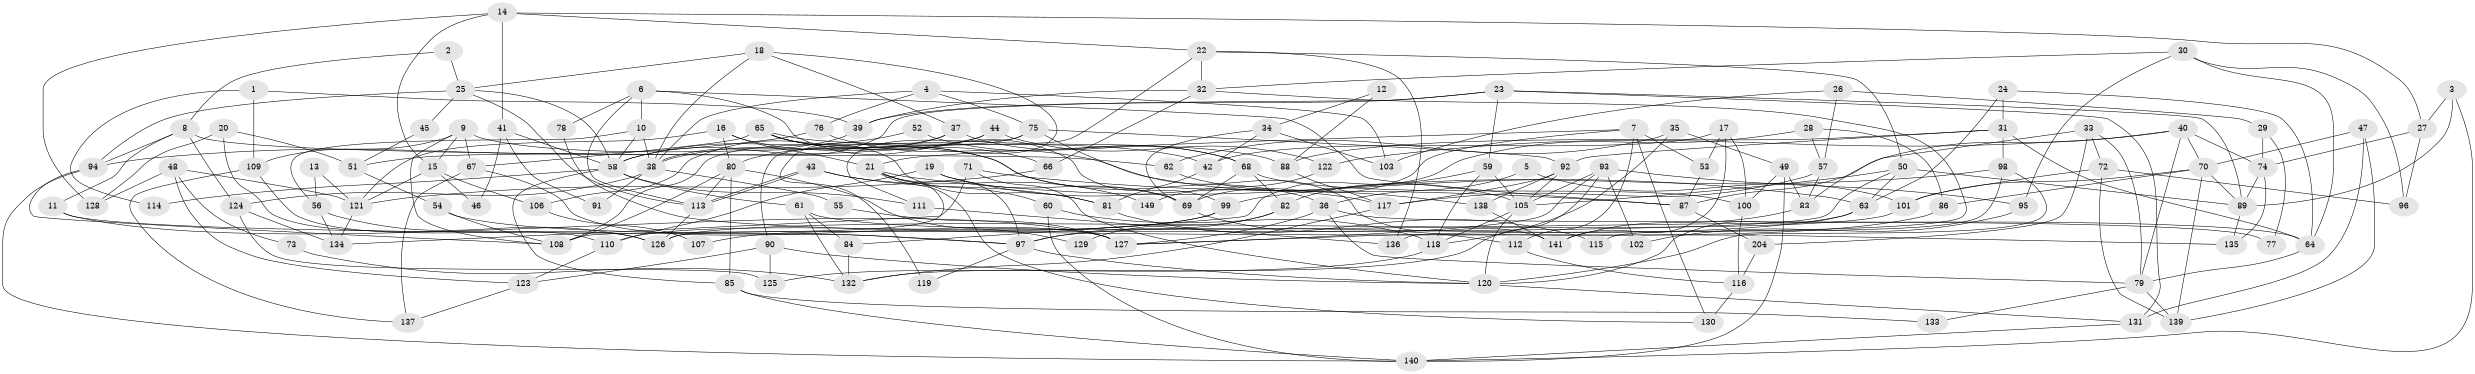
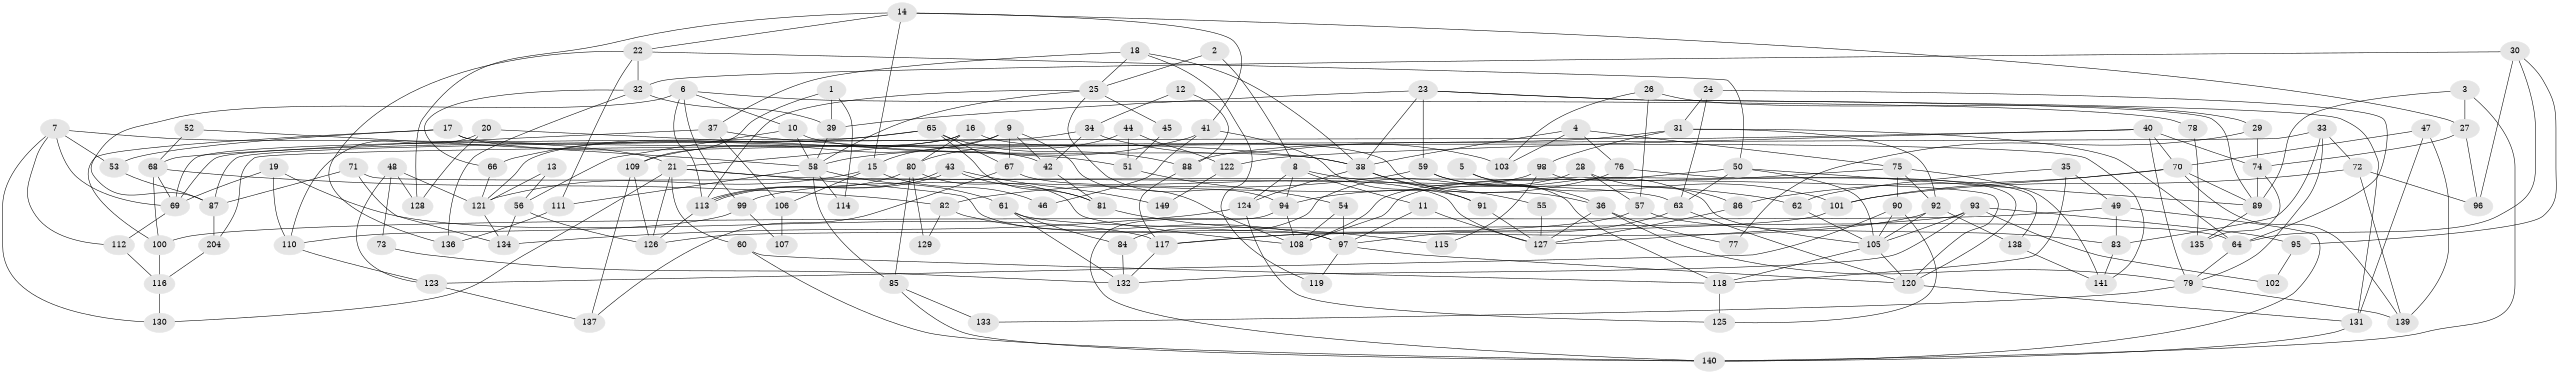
edge "91" -- "127": added
edge "90" -- "120": now "90" -- "105"
